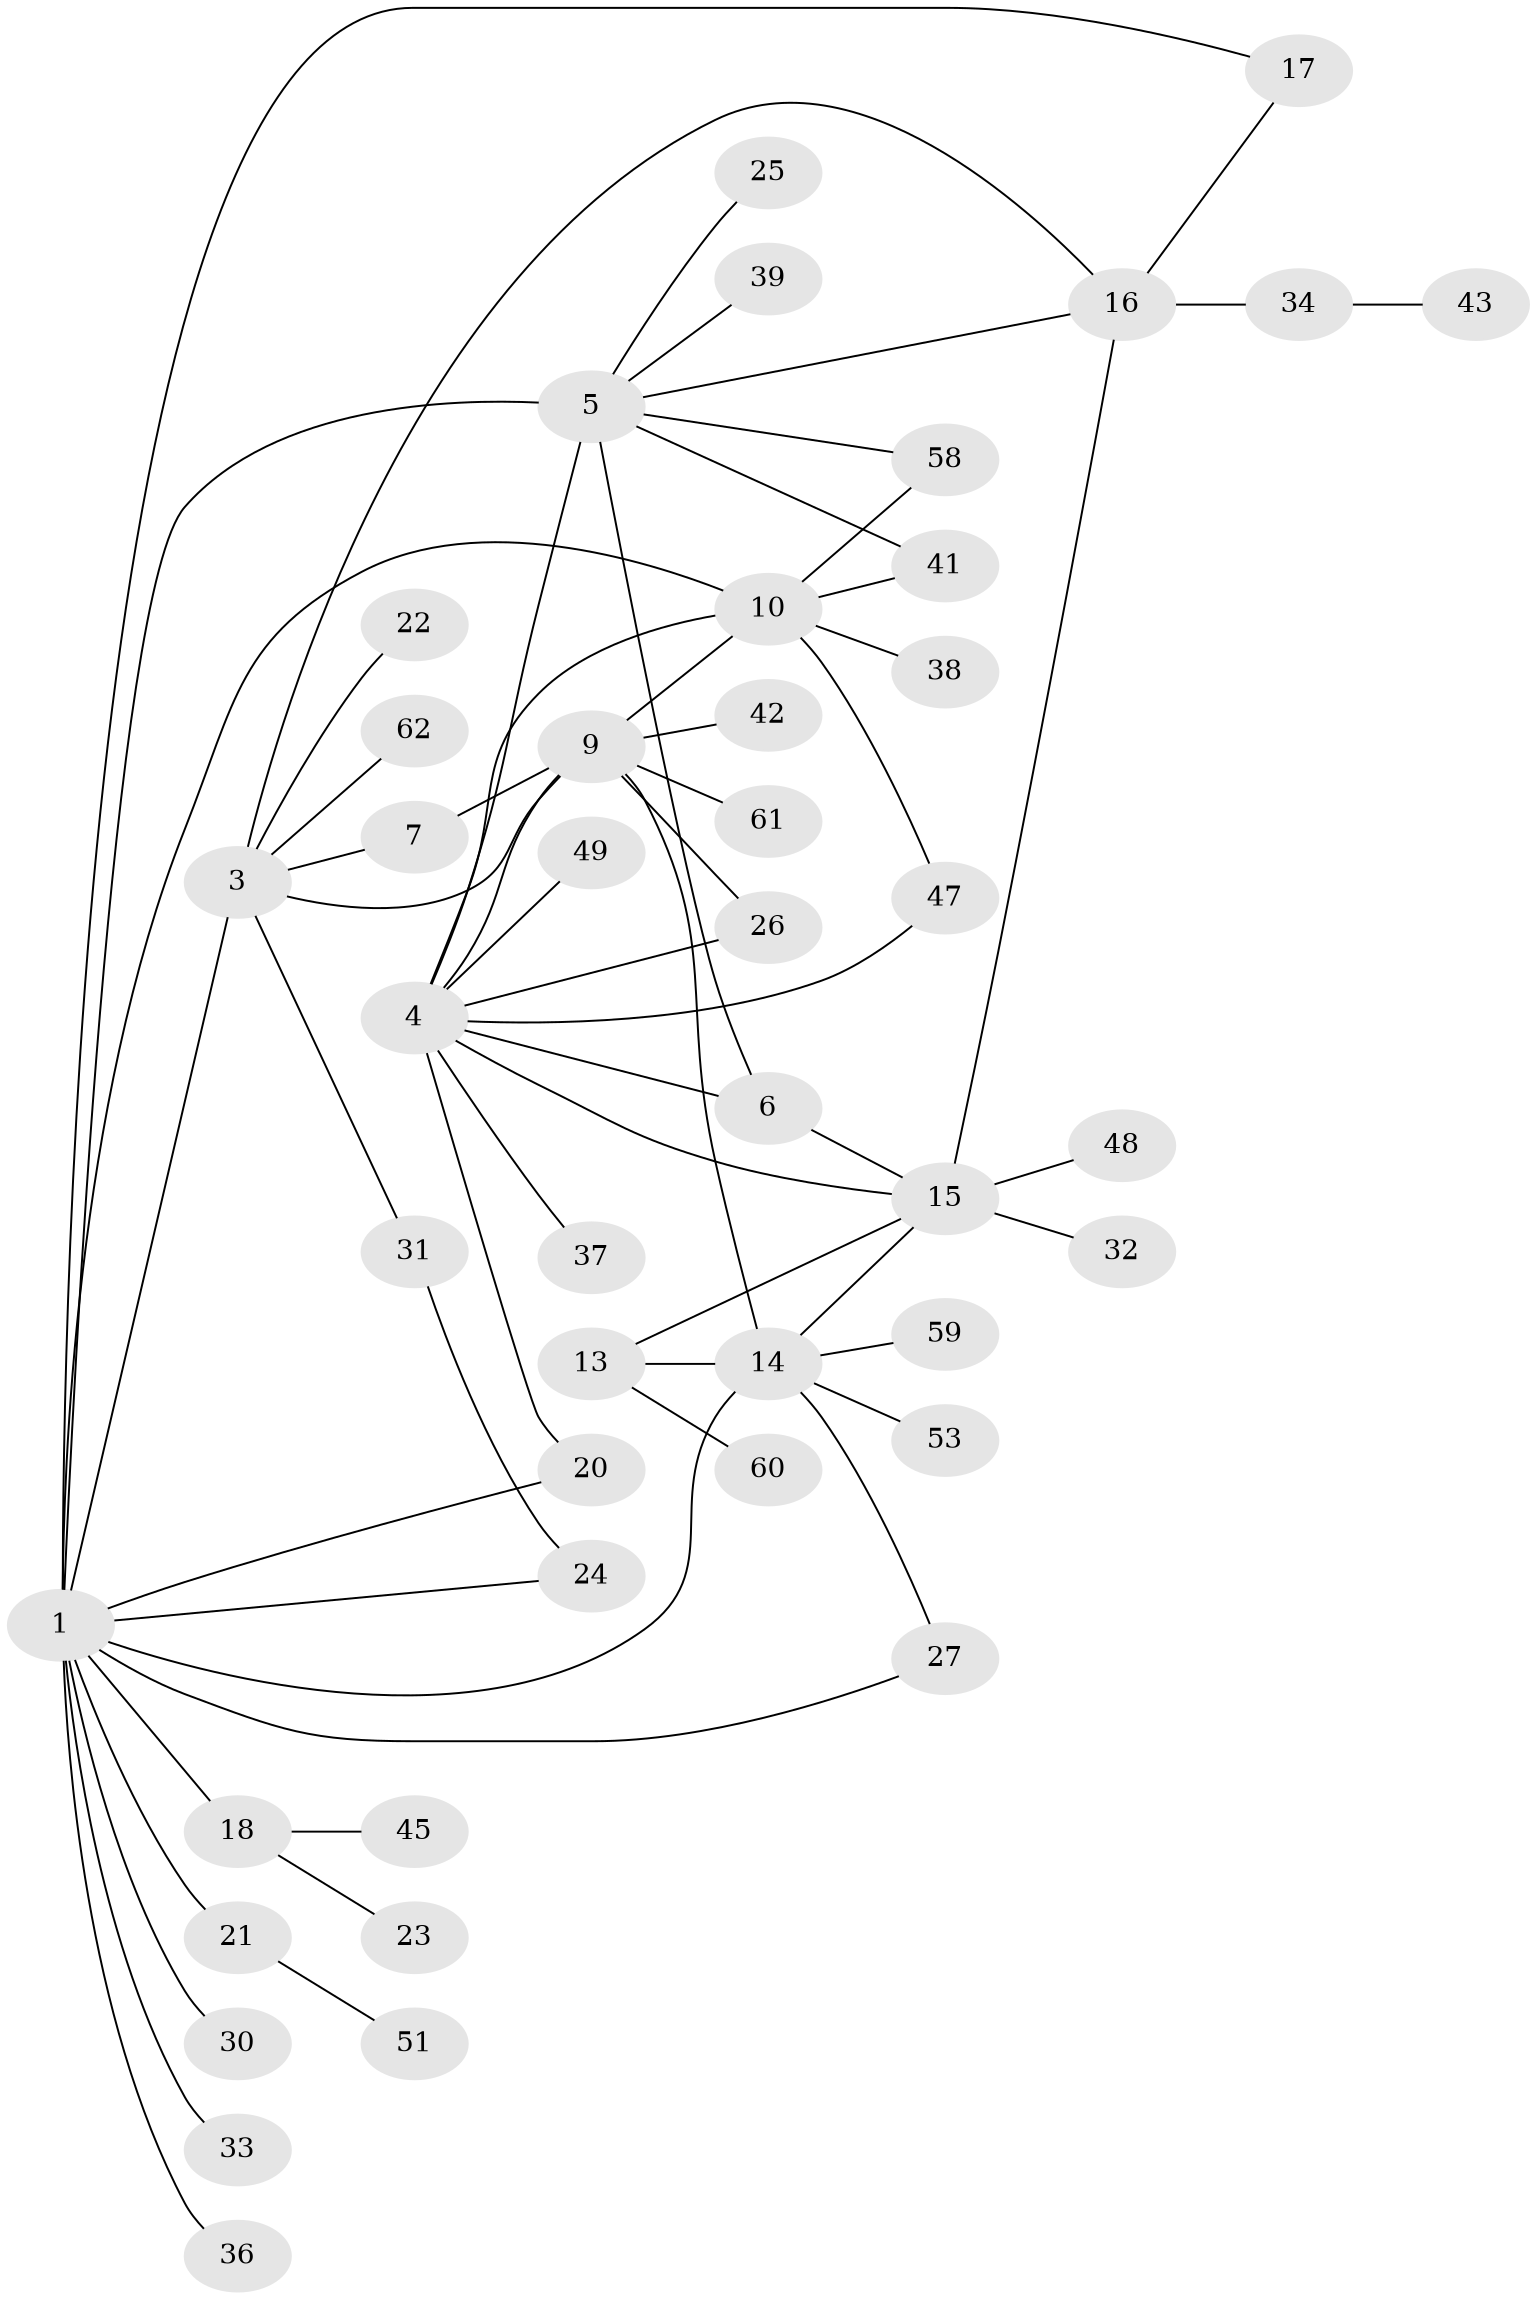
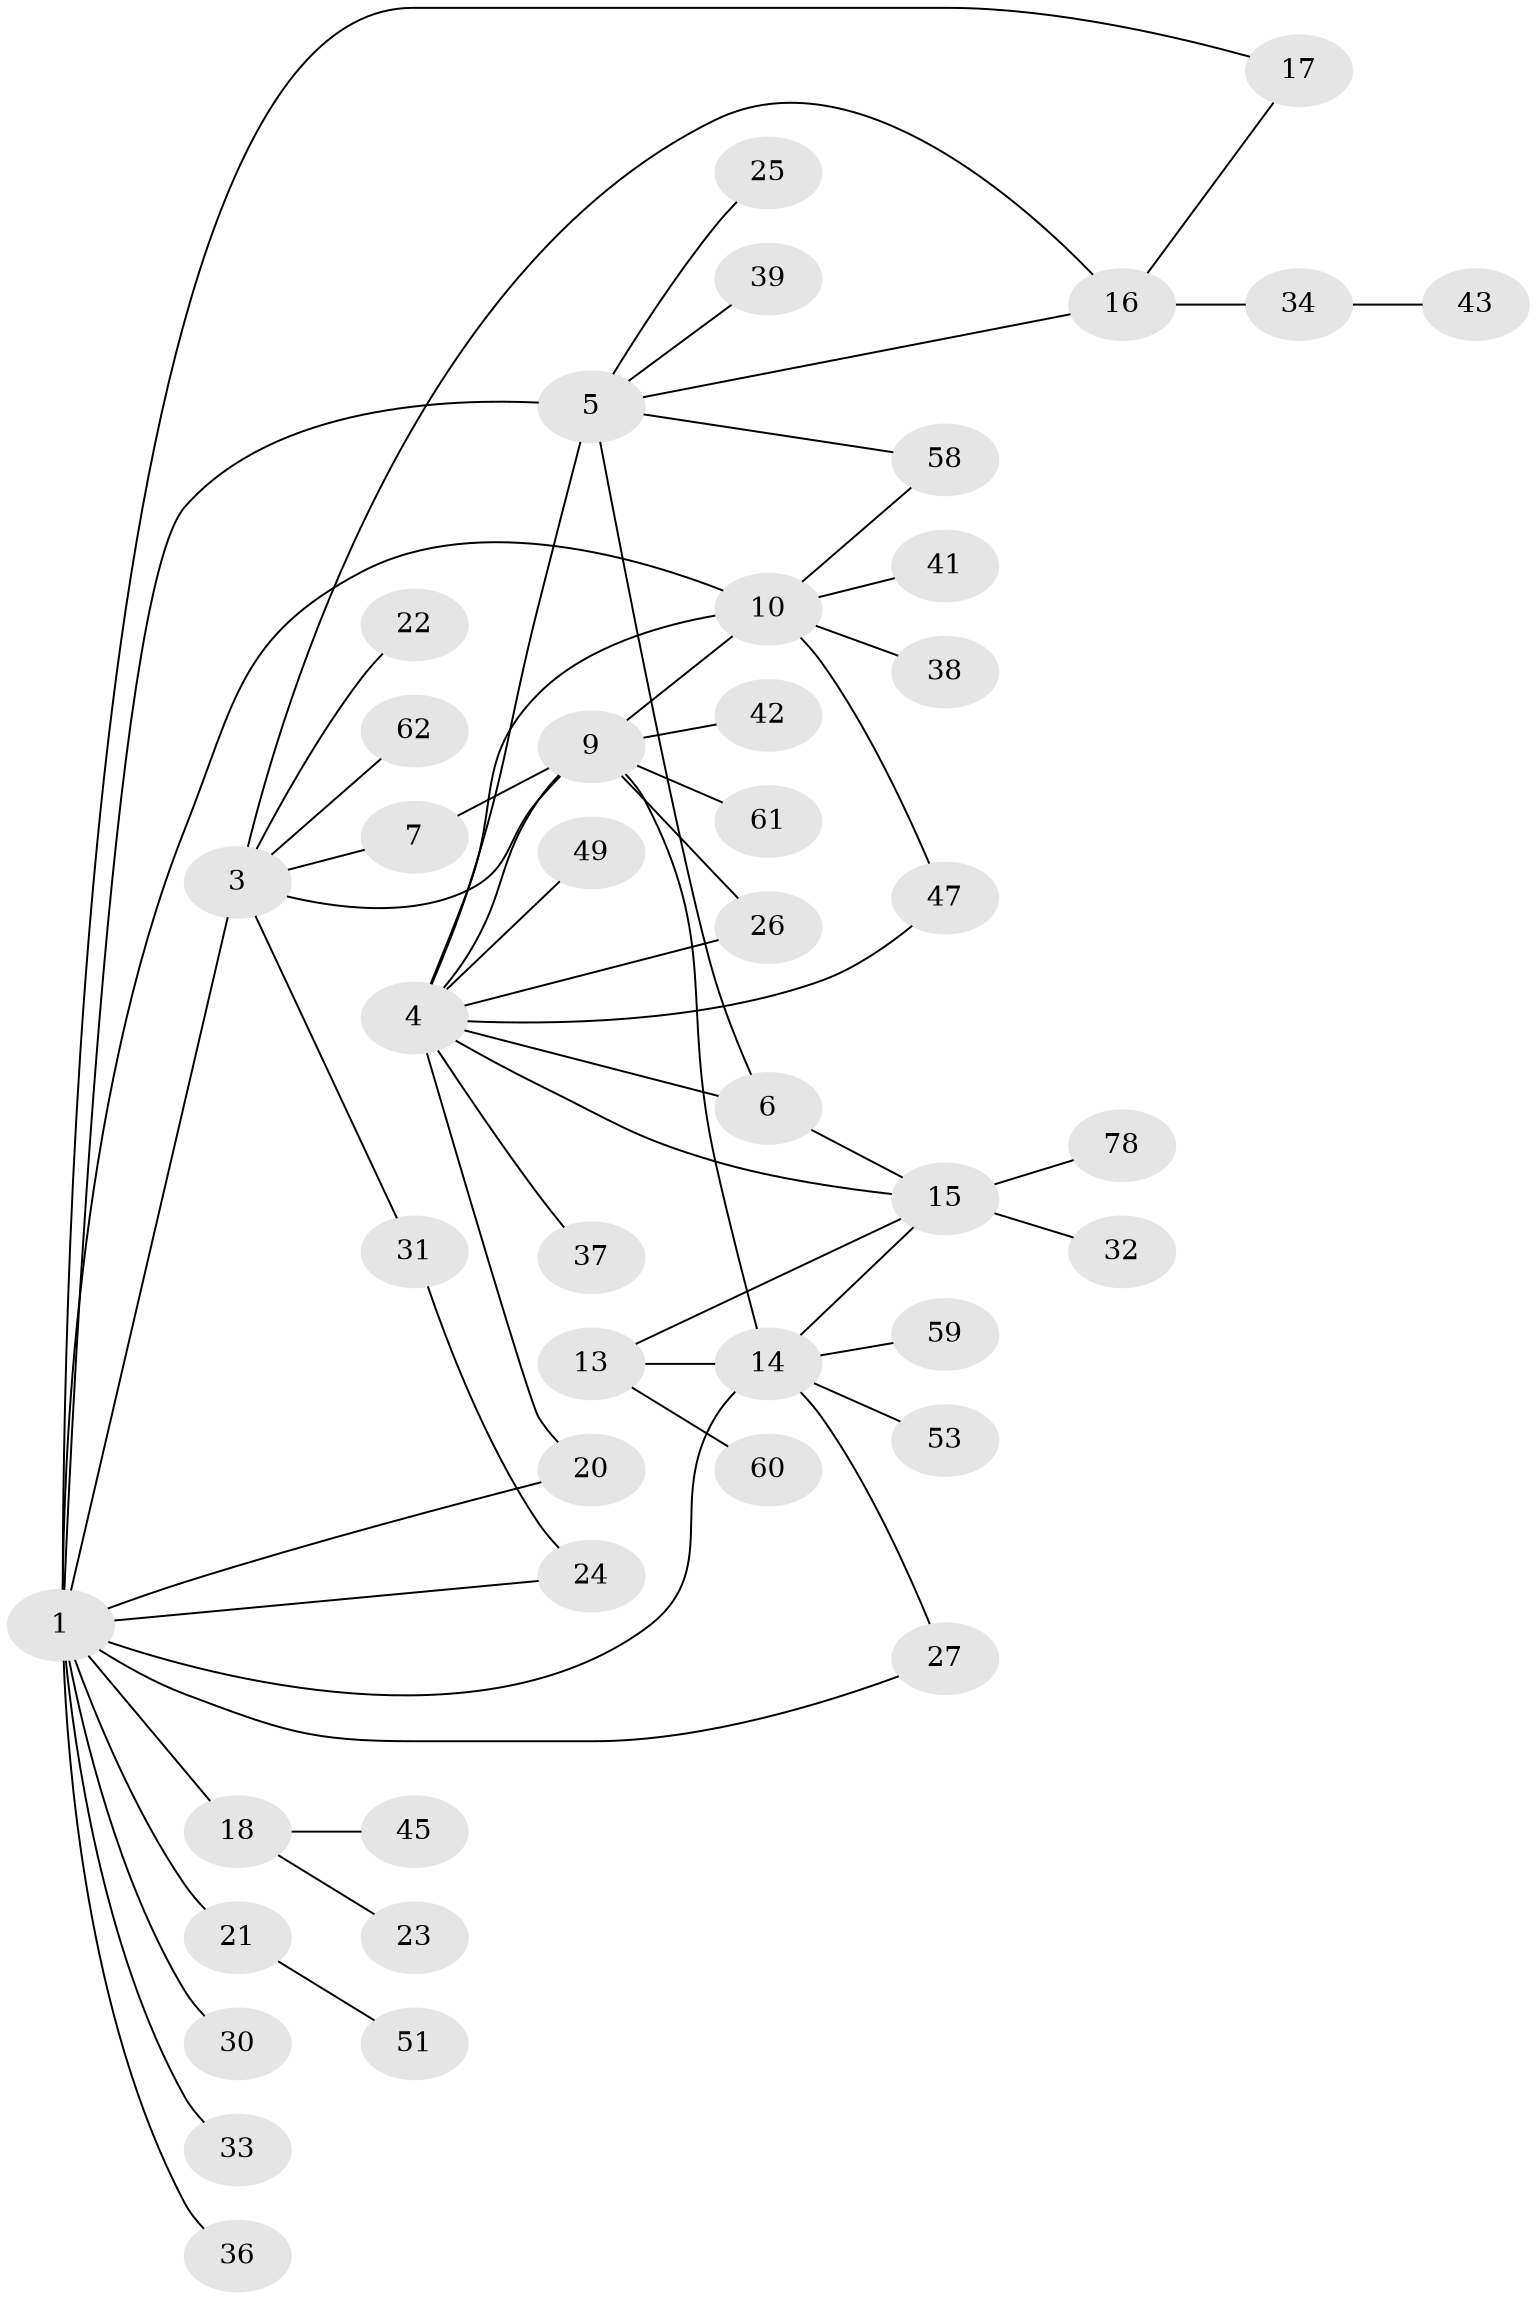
edge "5" -- "41": removed
edge "16" -- "15": removed
node "48": label "48" -> "78"
